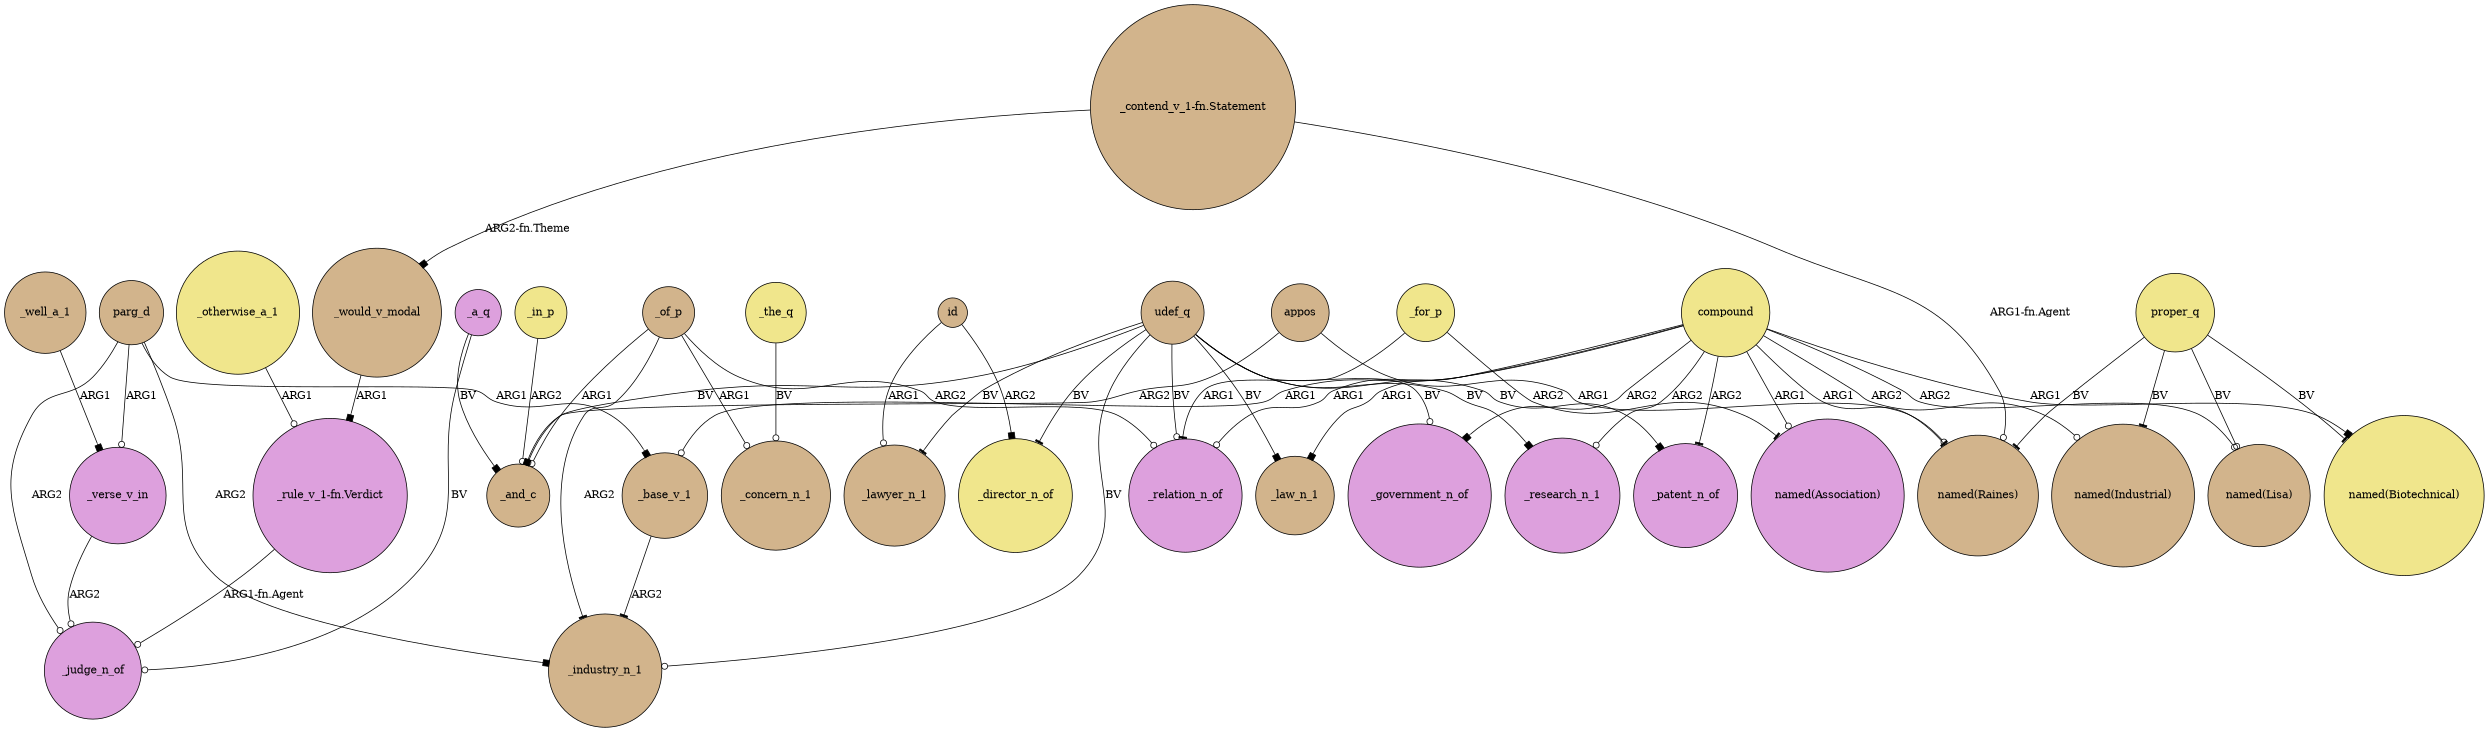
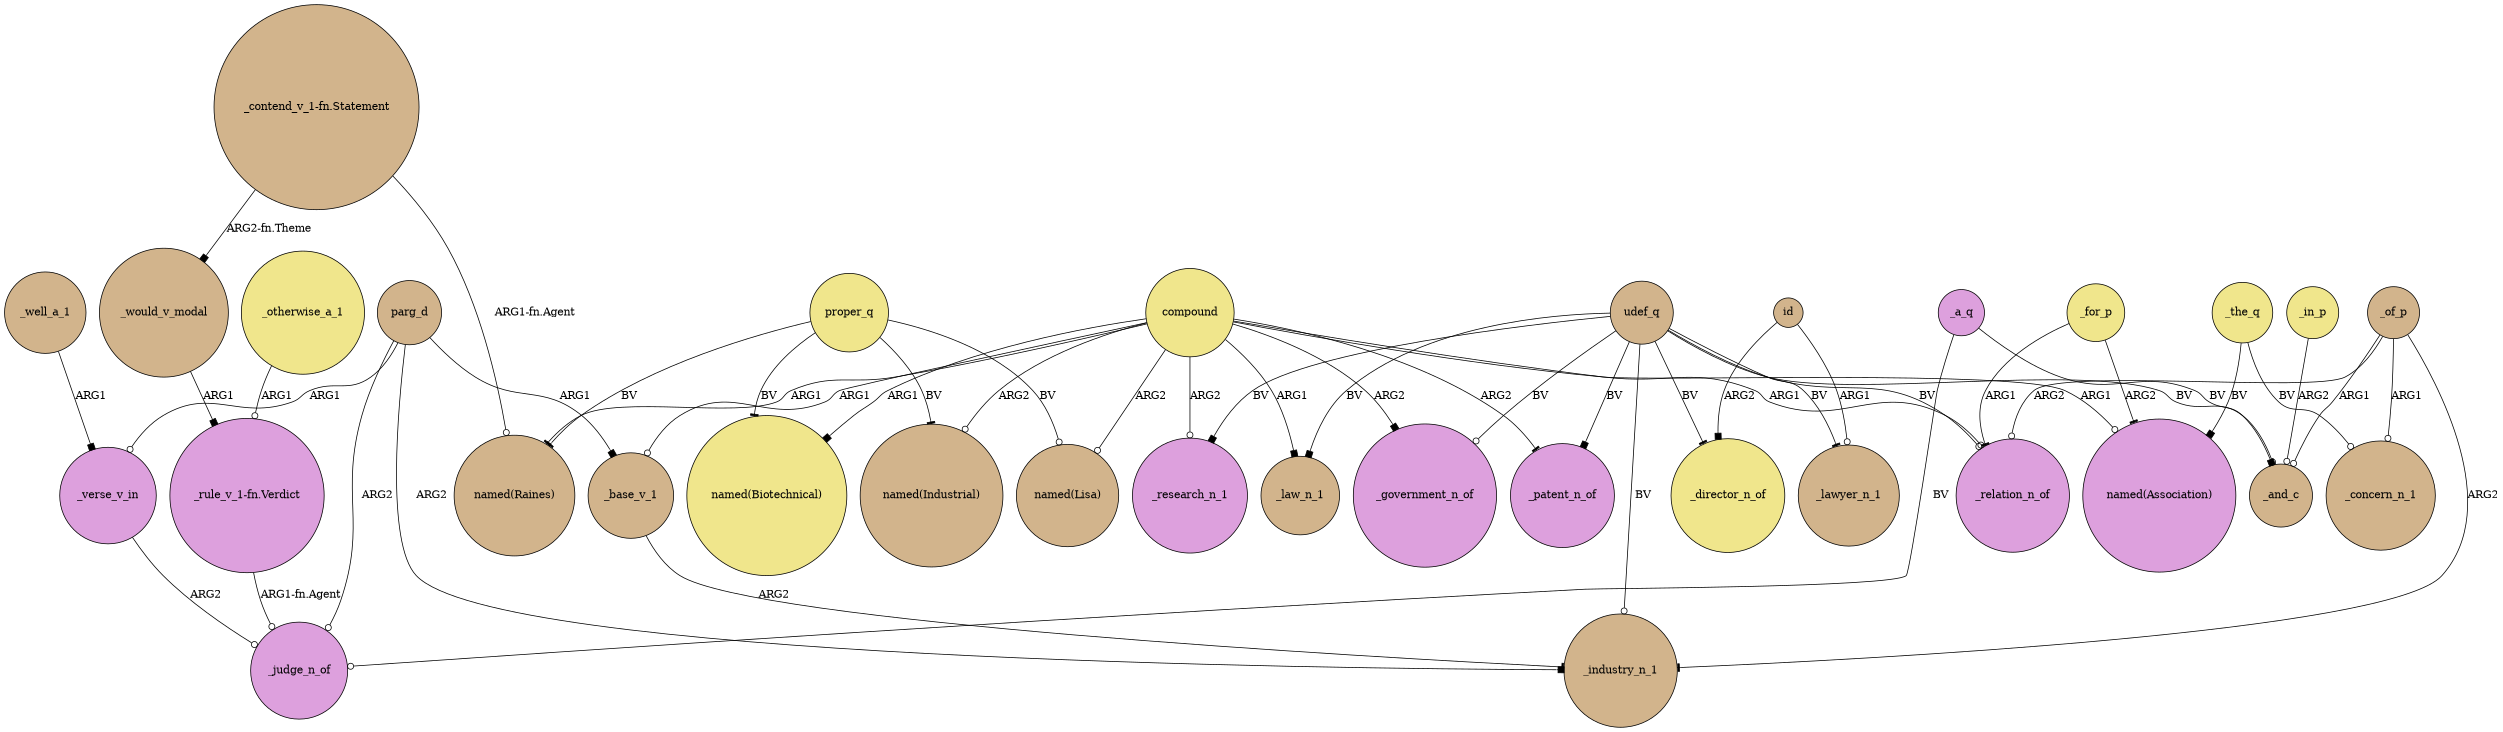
node "appos": removed
edge "_the_q" -> "named(Association)": added, label "BV"
